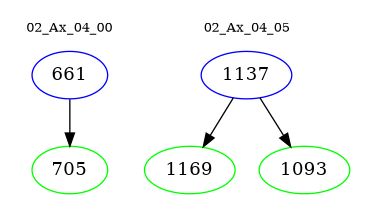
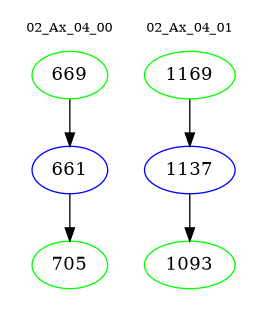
cluster "02_Ax_04_05": label "02_Ax_04_05" -> "02_Ax_04_01"
node "669": added
edge "1137" -> "1169": reversed
